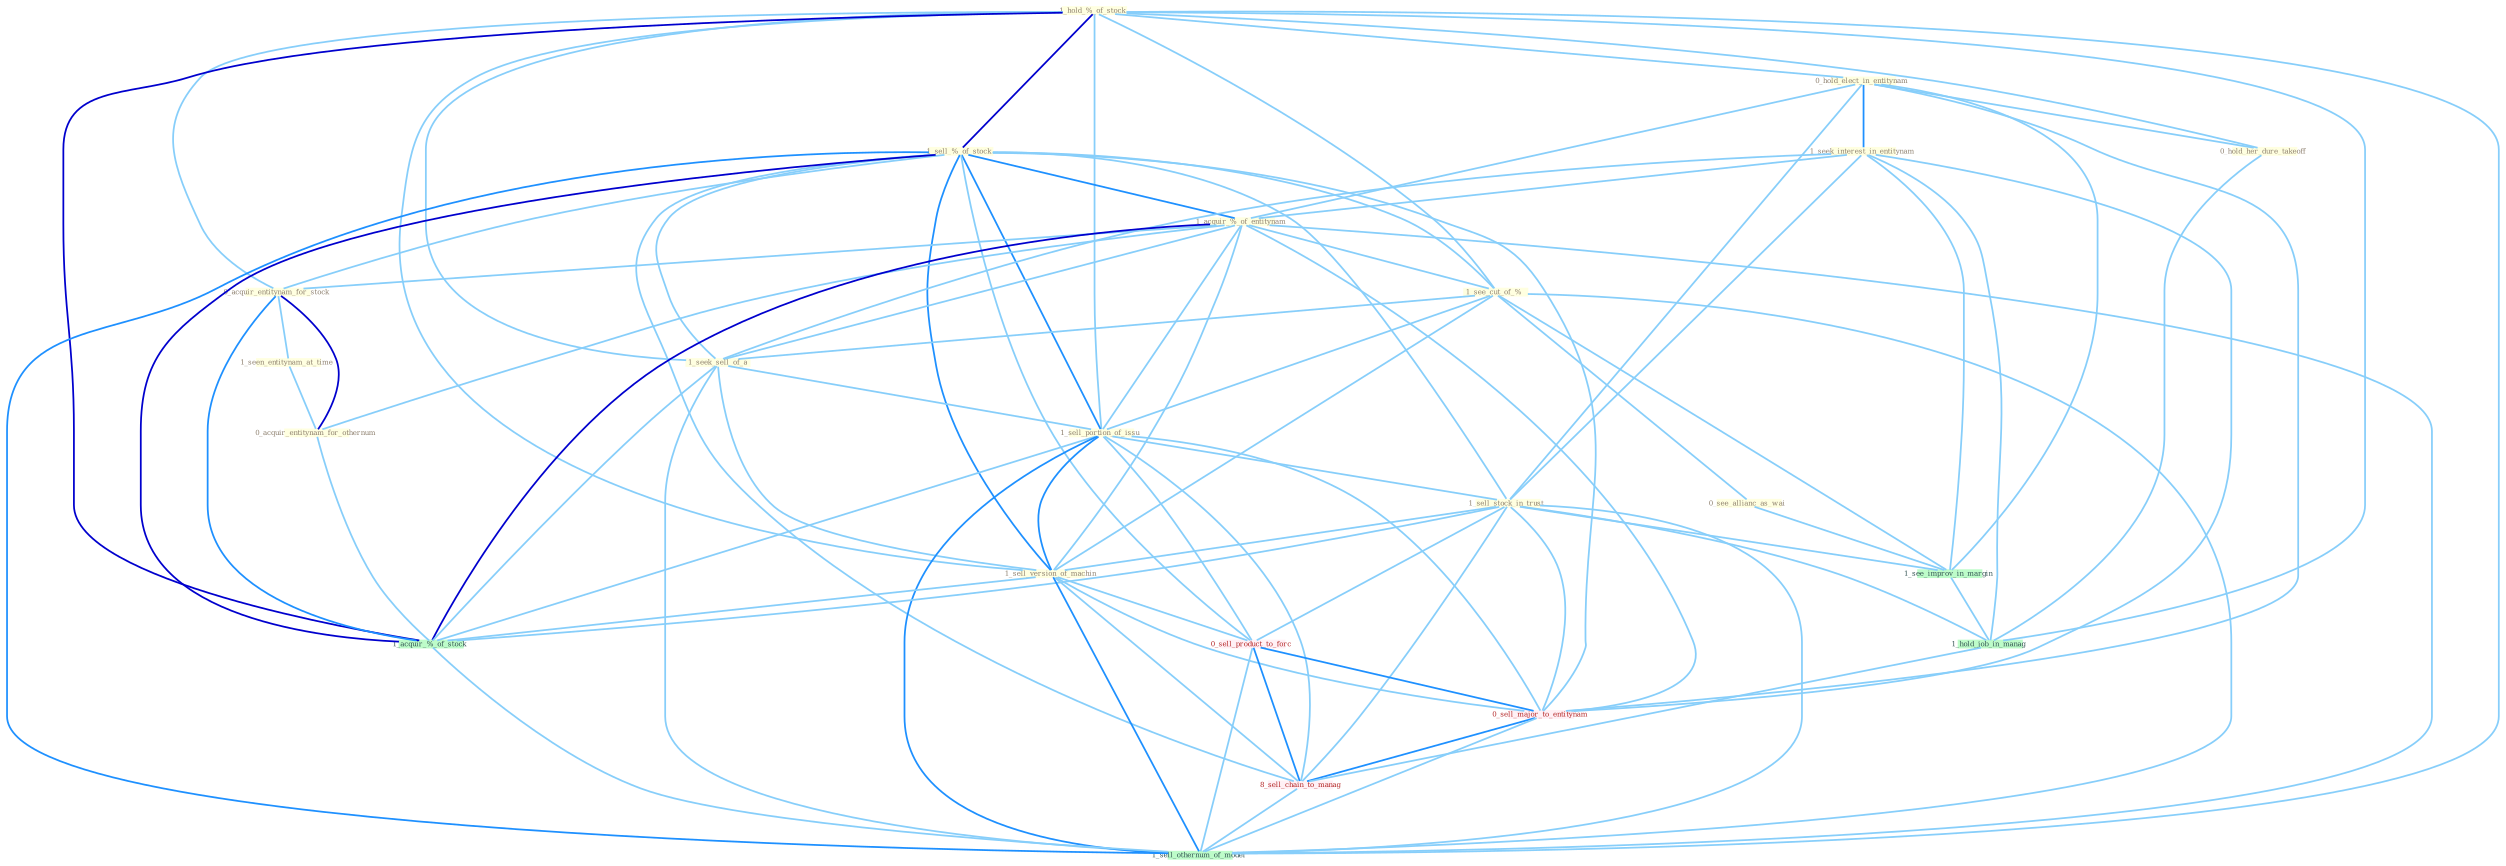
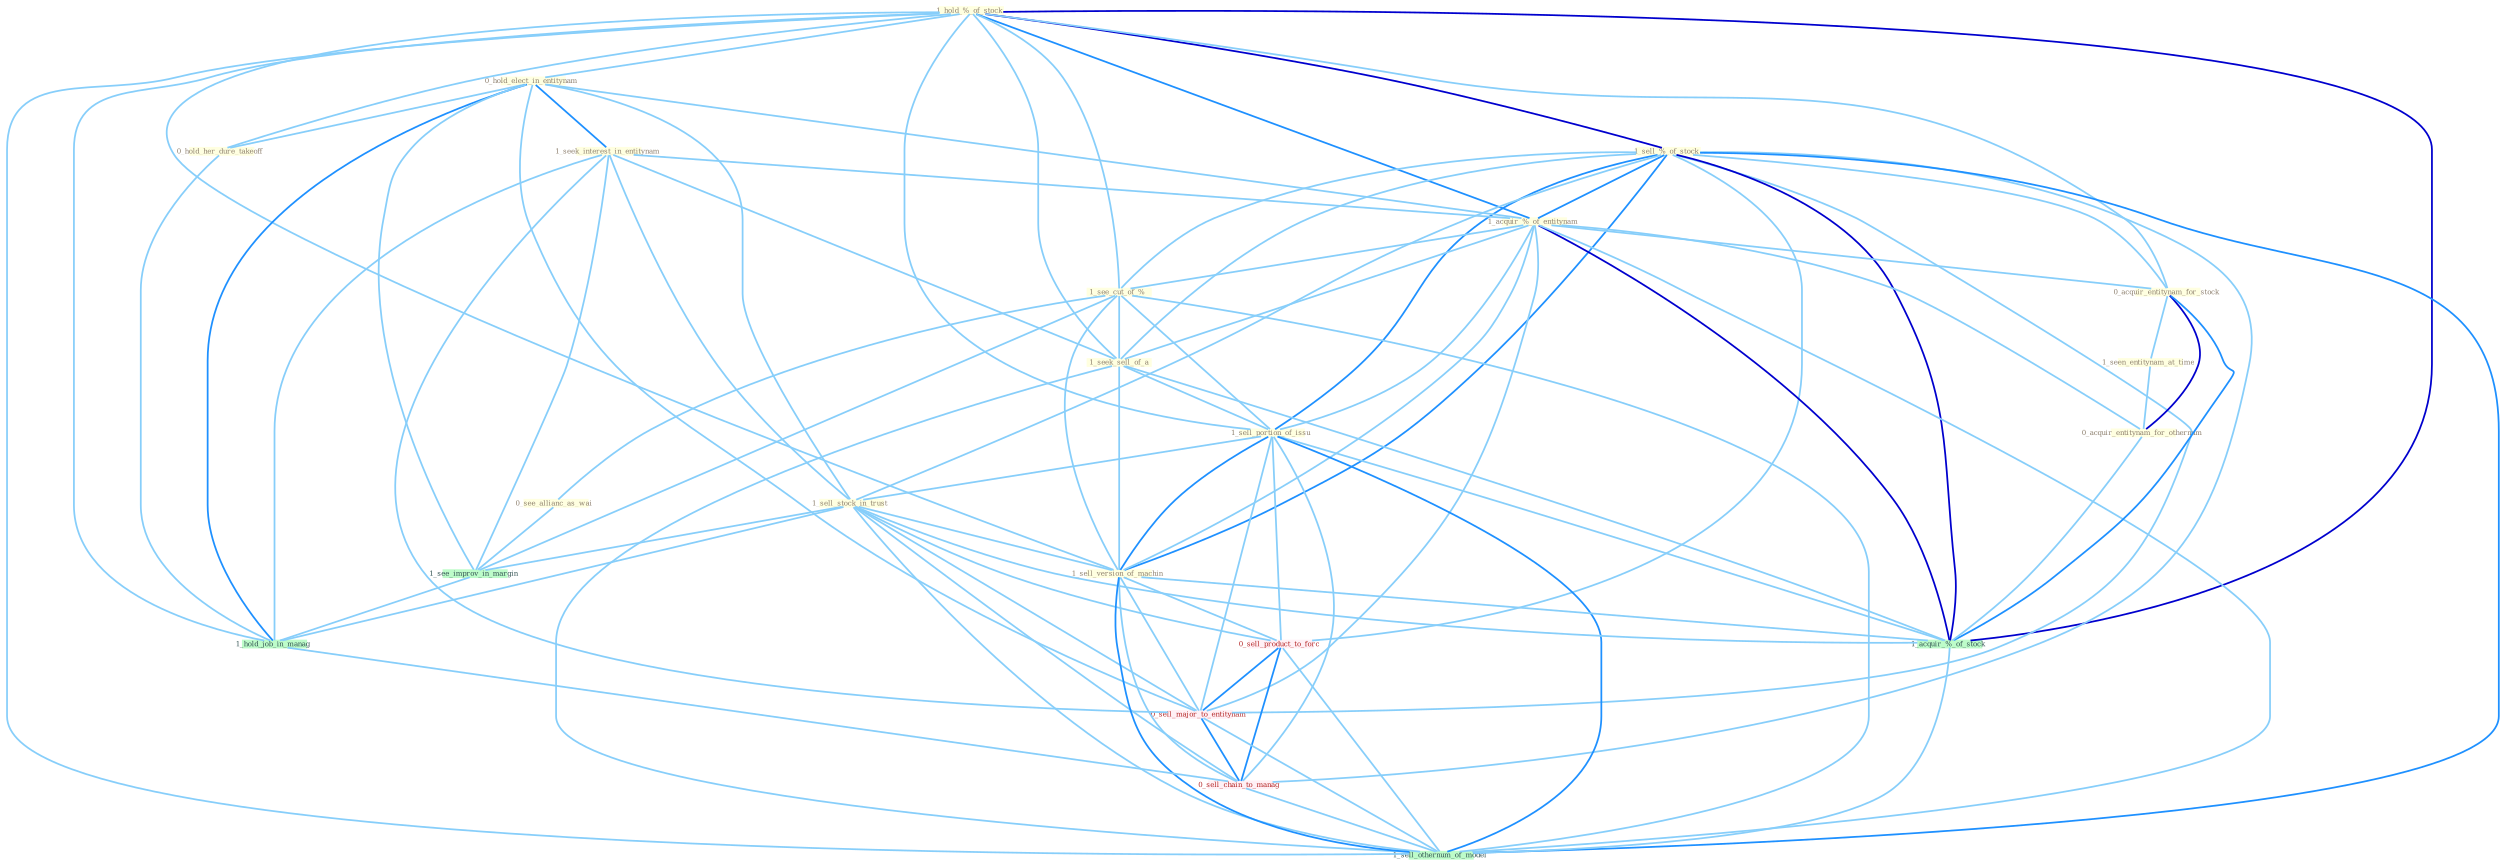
edge "1_hold_%_of_stock" -- "1_acquir_%_of_entitynam": added
edge "0_hold_elect_in_entitynam" -- "1_hold_job_in_manag": added
node "8_sell_chain_to_manag": label "8_sell_chain_to_manag" -> "0_sell_chain_to_manag"
